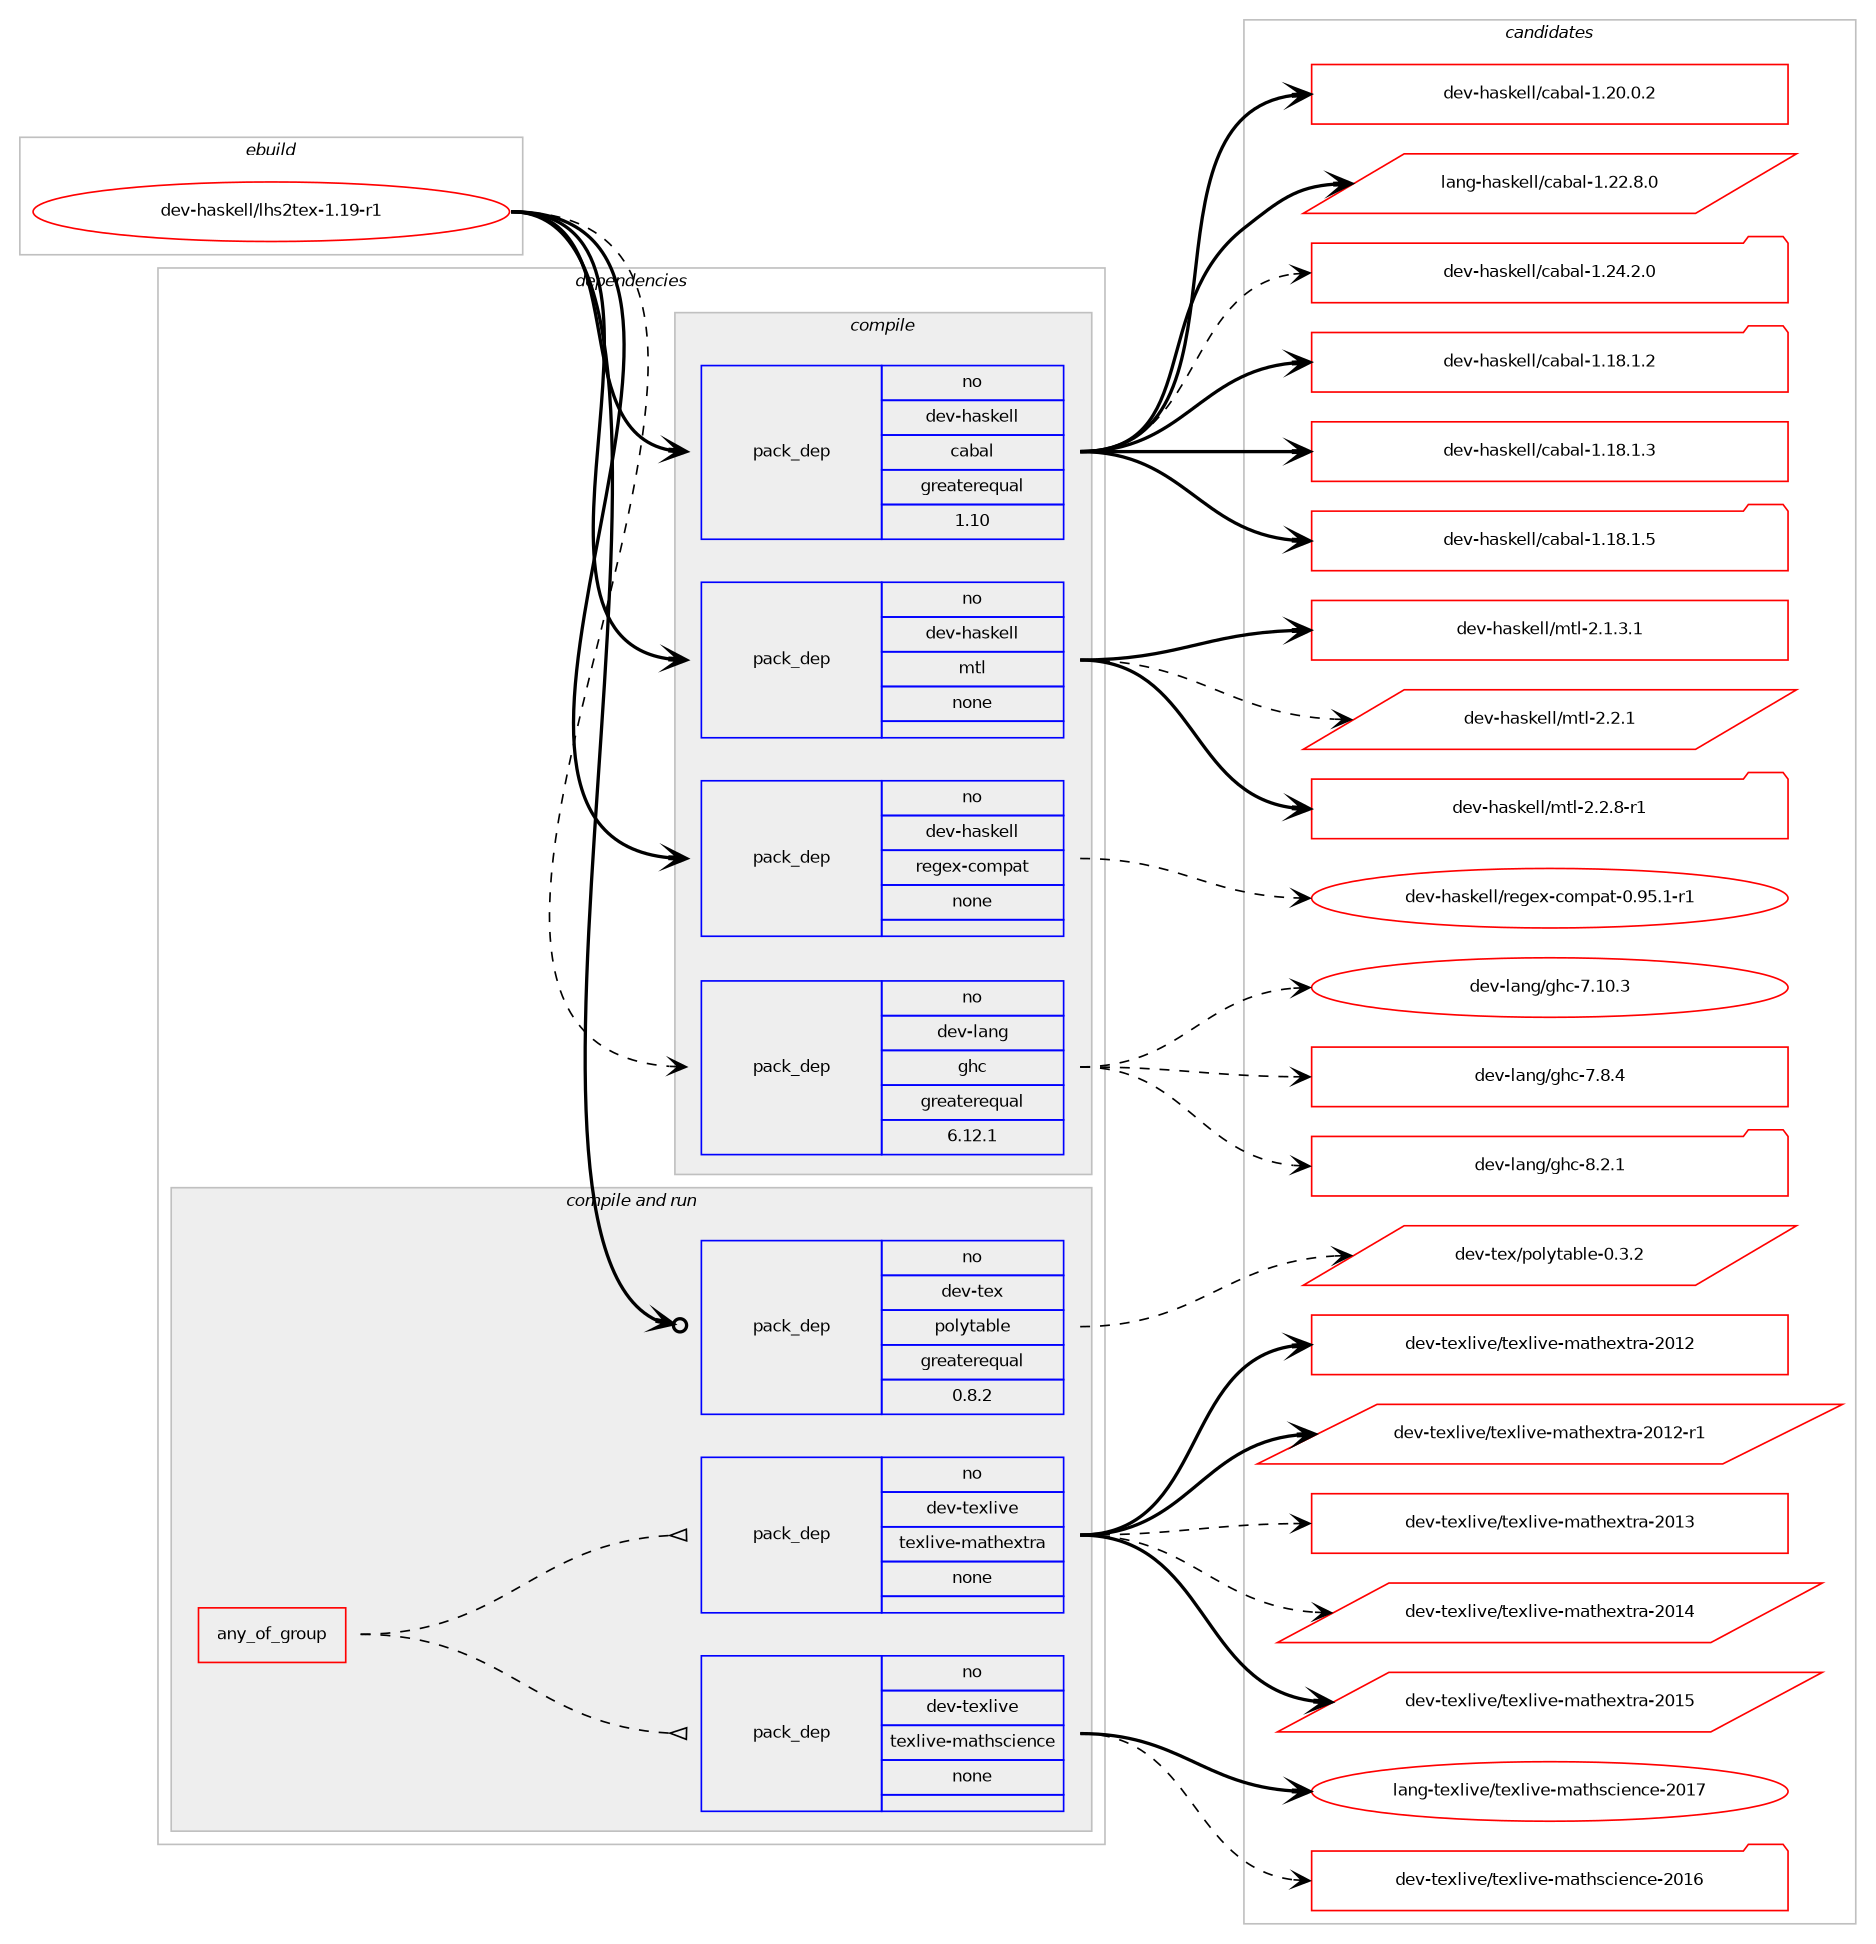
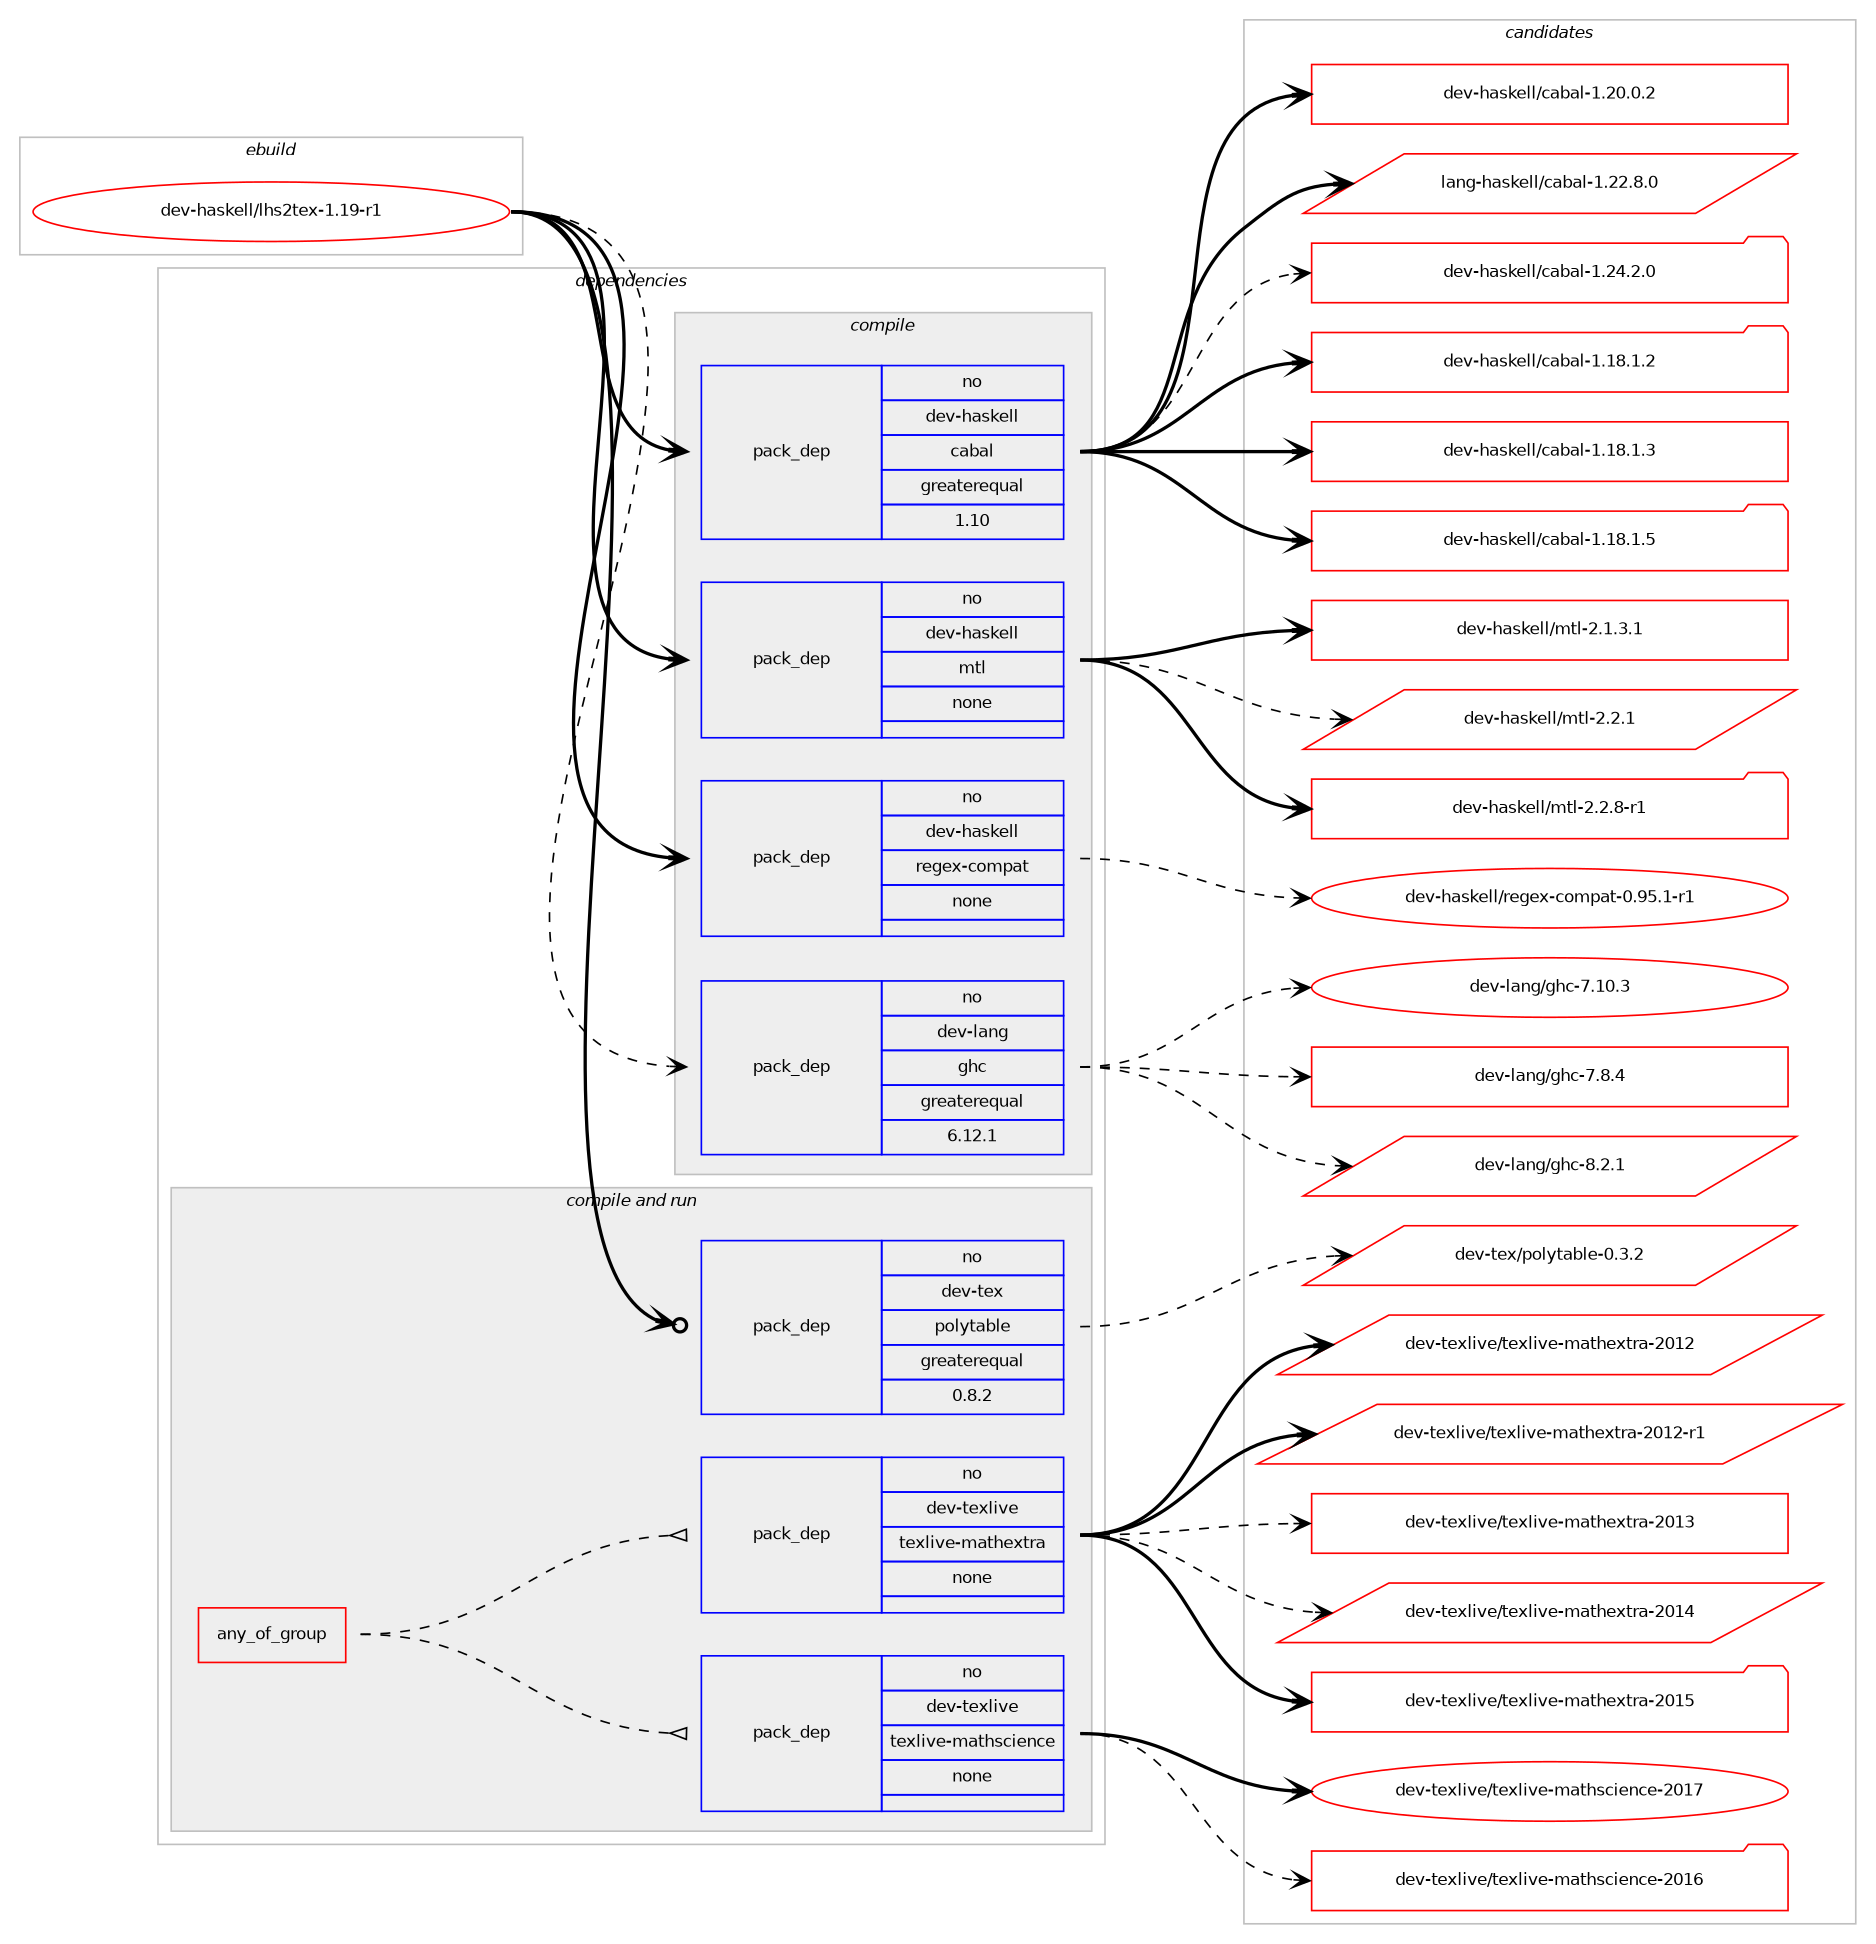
node "dev-lang/ghc-8.2.1": shape folder -> parallelogram
node "dev-texlive/texlive-mathextra-2012": shape box -> parallelogram
node "dev-texlive/texlive-mathextra-2015": shape parallelogram -> folder
node "lang-texlive/texlive-mathscience-2017": label "lang-texlive/texlive-mathscience-2017" -> "dev-texlive/texlive-mathscience-2017"
